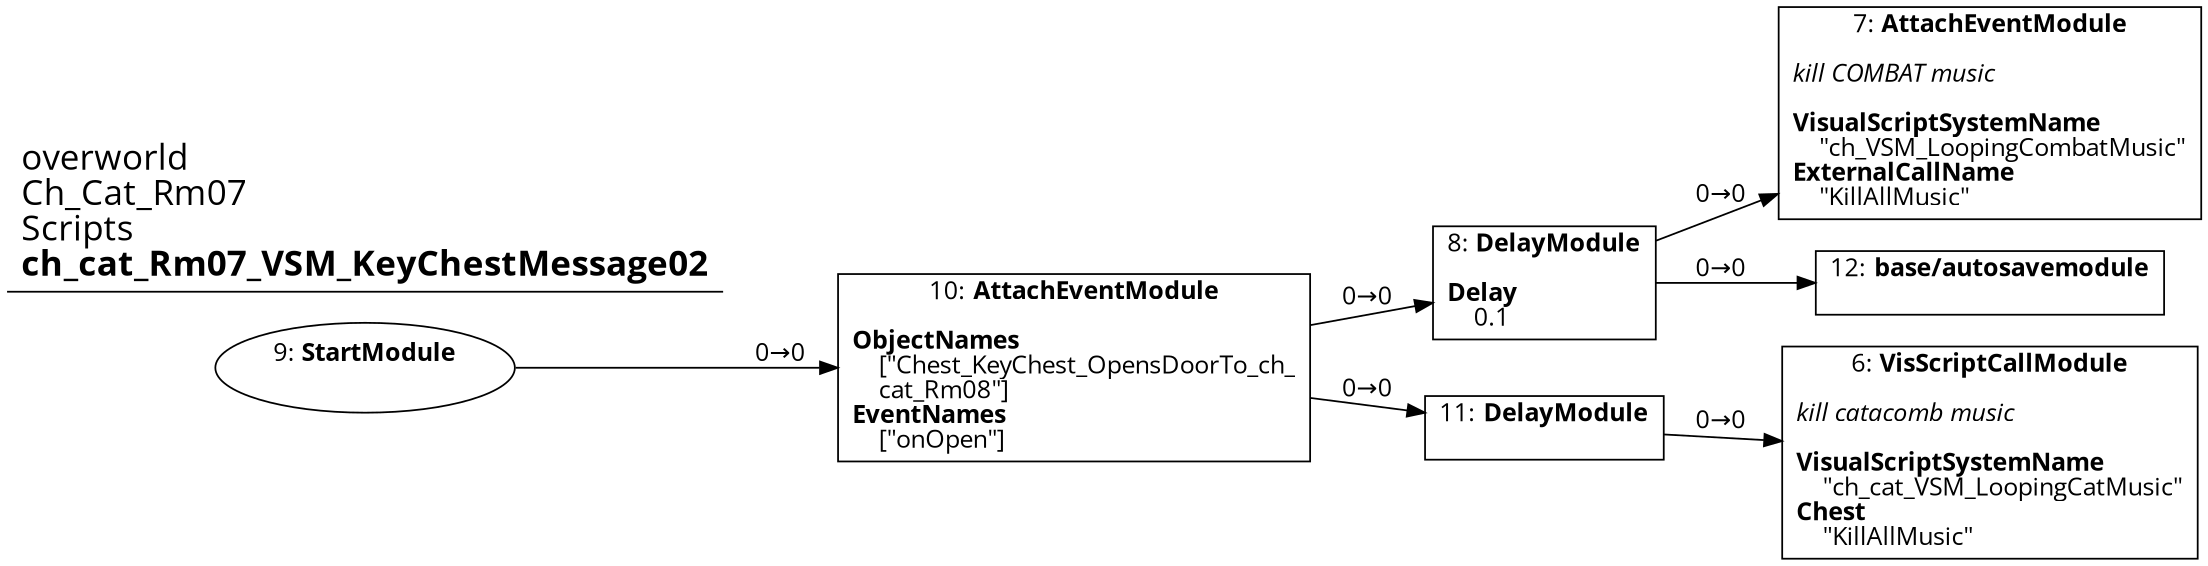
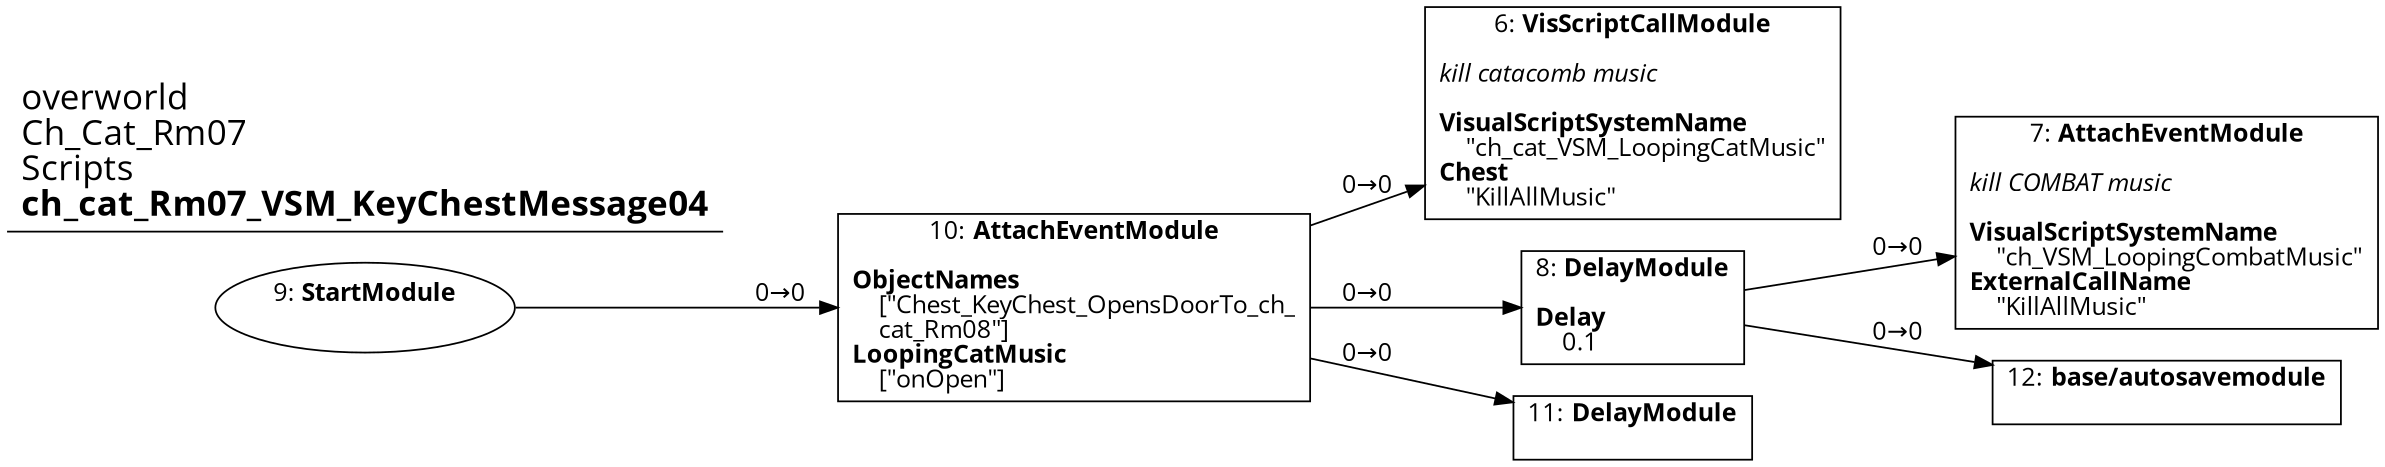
node "overworld": text "ch_cat_Rm07_VSM_KeyChestMessage02" -> "ch_cat_Rm07_VSM_KeyChestMessage04"
node "10:": text "EventNames" -> "LoopingCatMusic"
edge "11:" -> "6:": now "10:" -> "6:"
